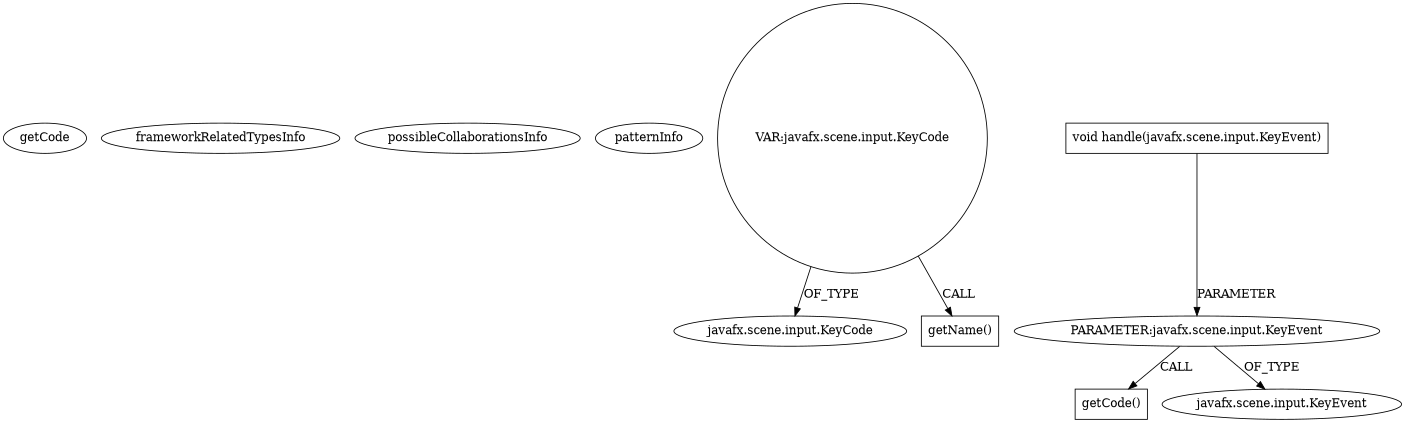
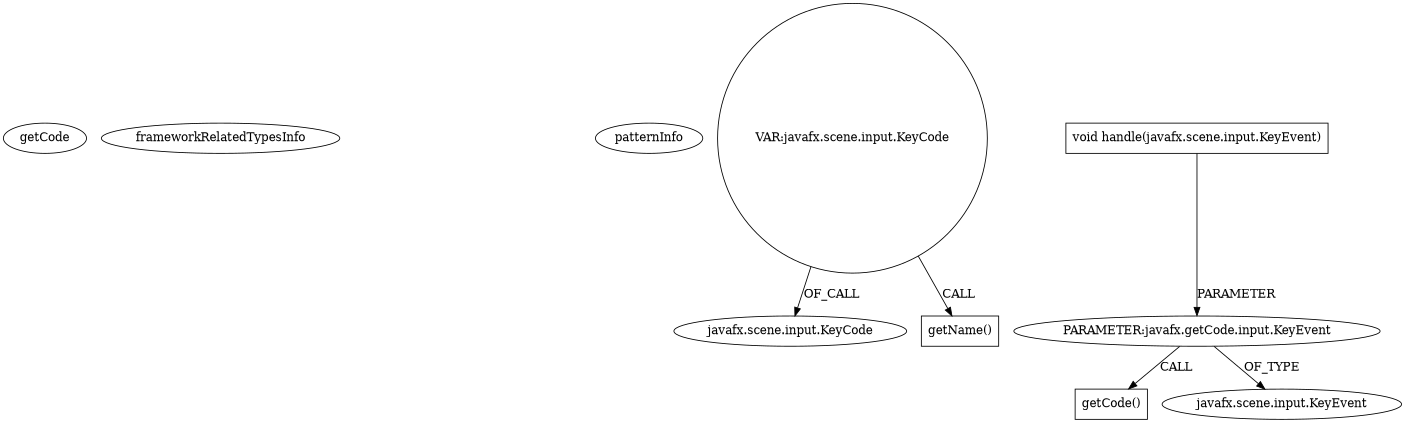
node "possibleCollaborationsInfo": removed
edge "VAR:javafx.scene.input.KeyCode" -> "javafx.scene.input.KeyCode": label "OF_TYPE" -> "OF_CALL"
node "PARAMETER:javafx.scene.input.KeyEvent": label "PARAMETER:javafx.scene.input.KeyEvent" -> "PARAMETER:javafx.getCode.input.KeyEvent"
